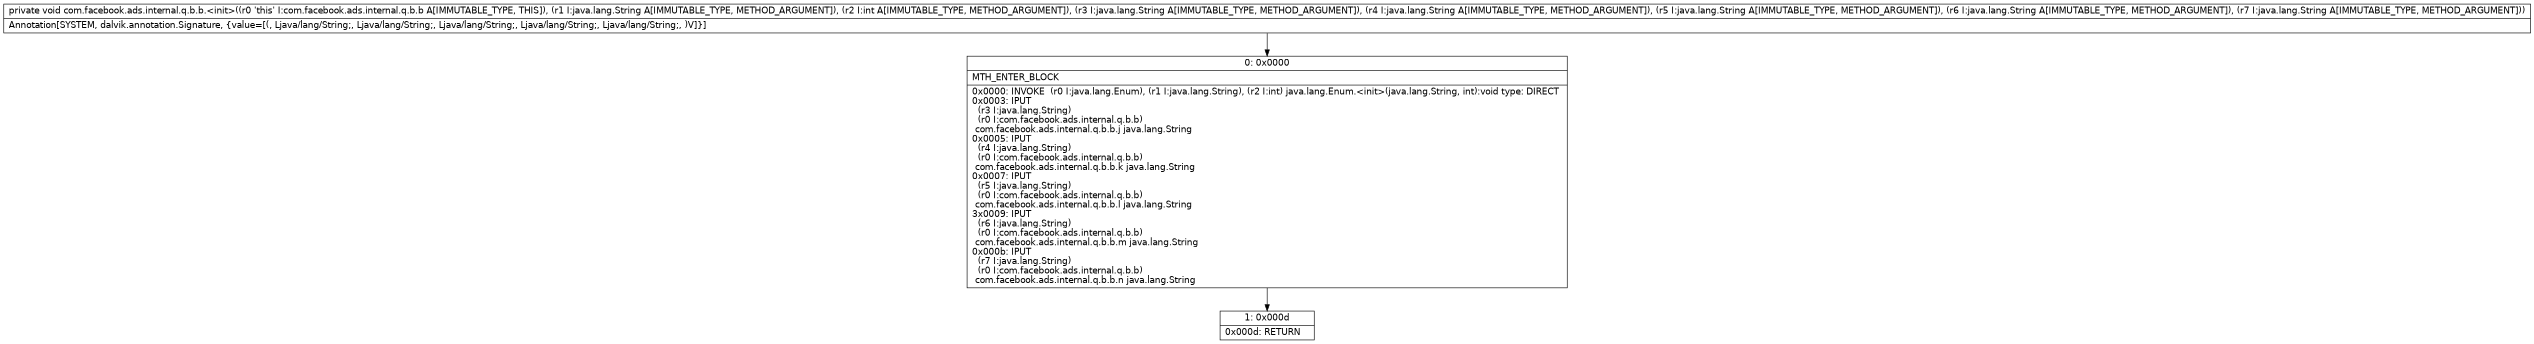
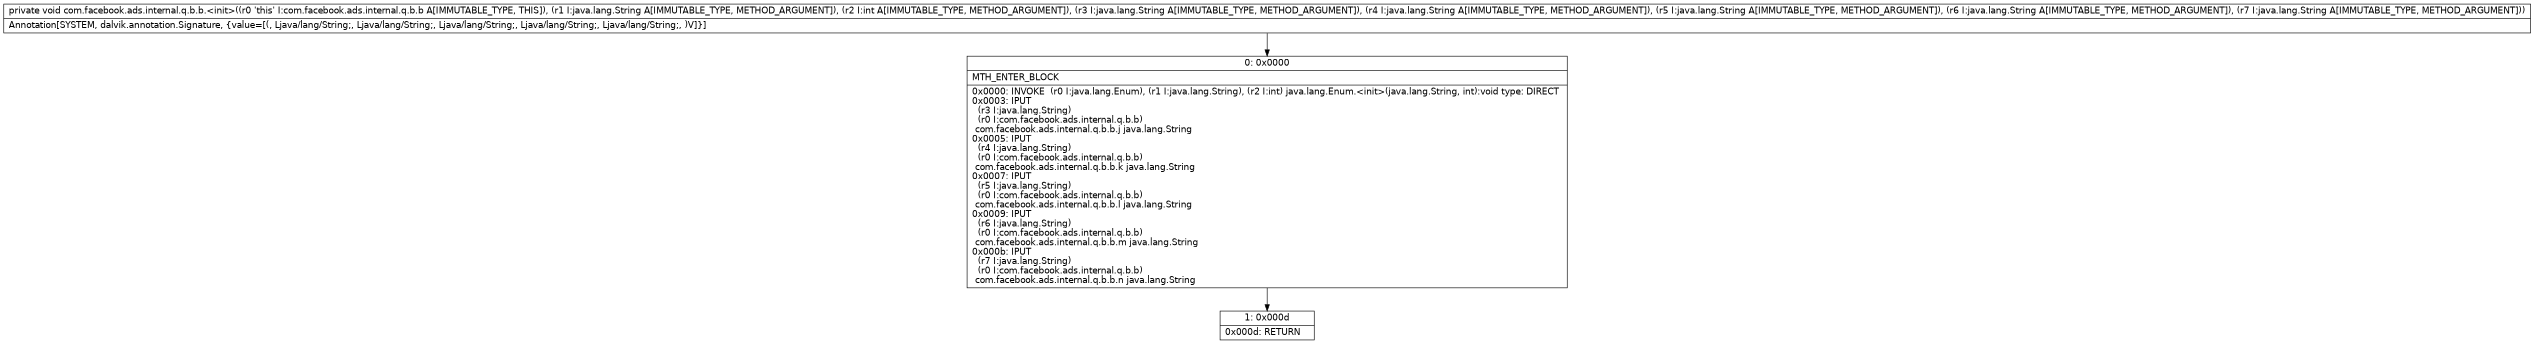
node "0: 0x0000": text "3x0009: IPUT" -> "0x0009: IPUT"
